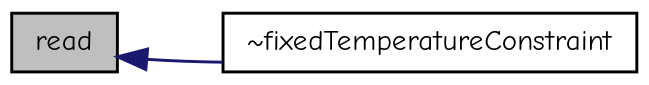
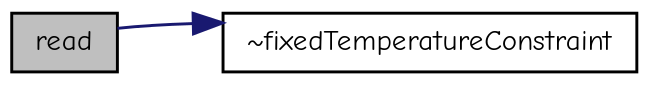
edge "~fixedTemperatureConstraint" -> "read": reversed
